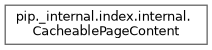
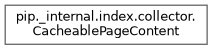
node "pip._internal.index.internal. CacheablePageContent": label "pip._internal.index.internal. CacheablePageContent" -> "pip._internal.index.collector. CacheablePageContent"
